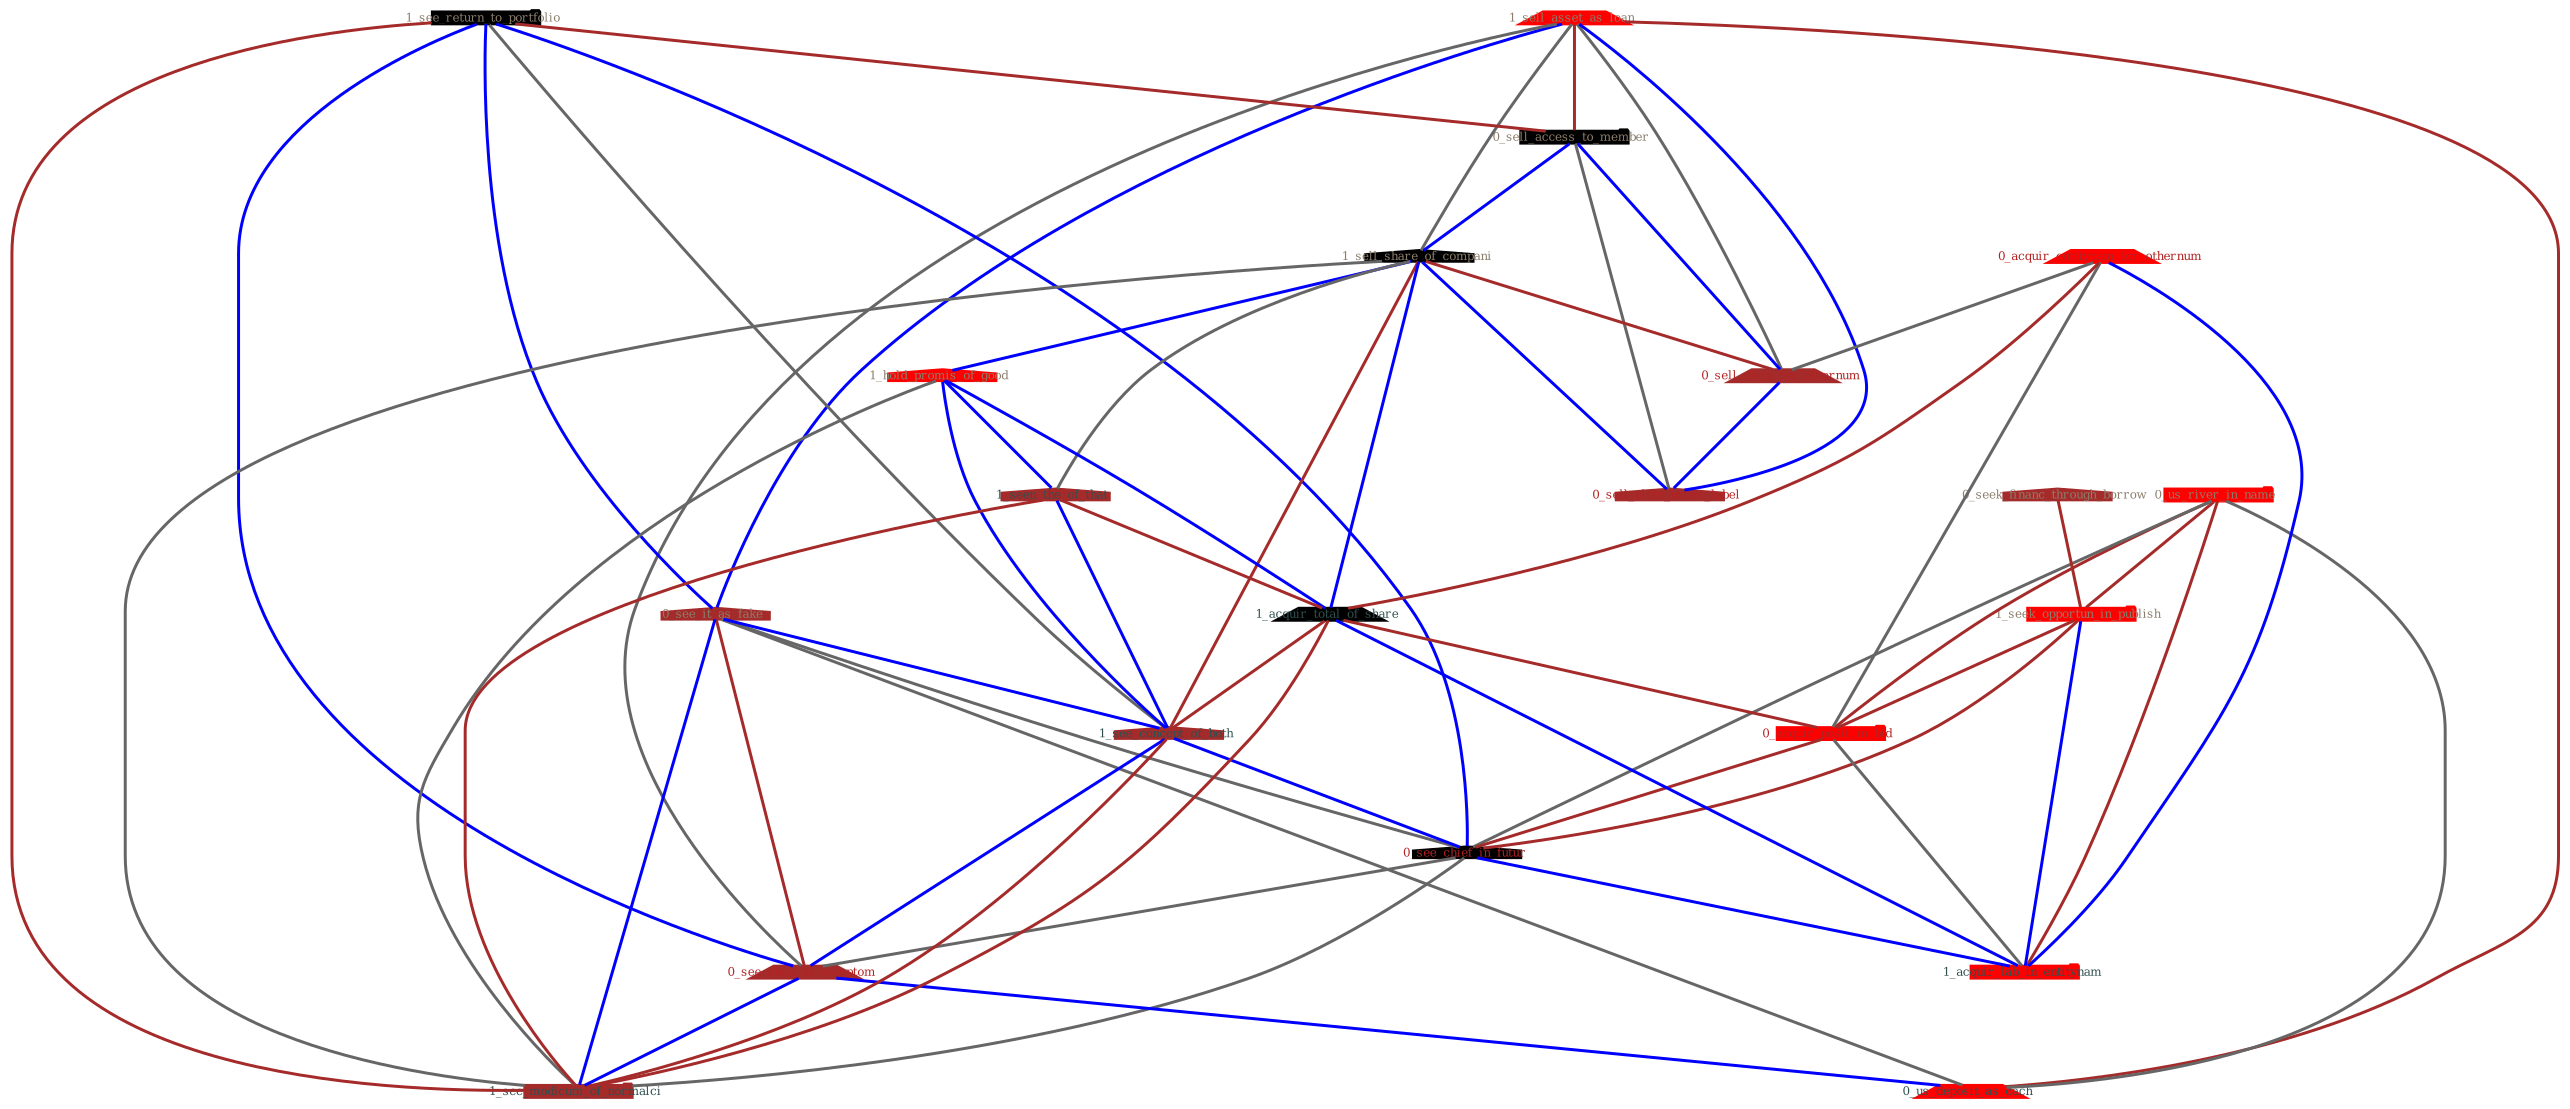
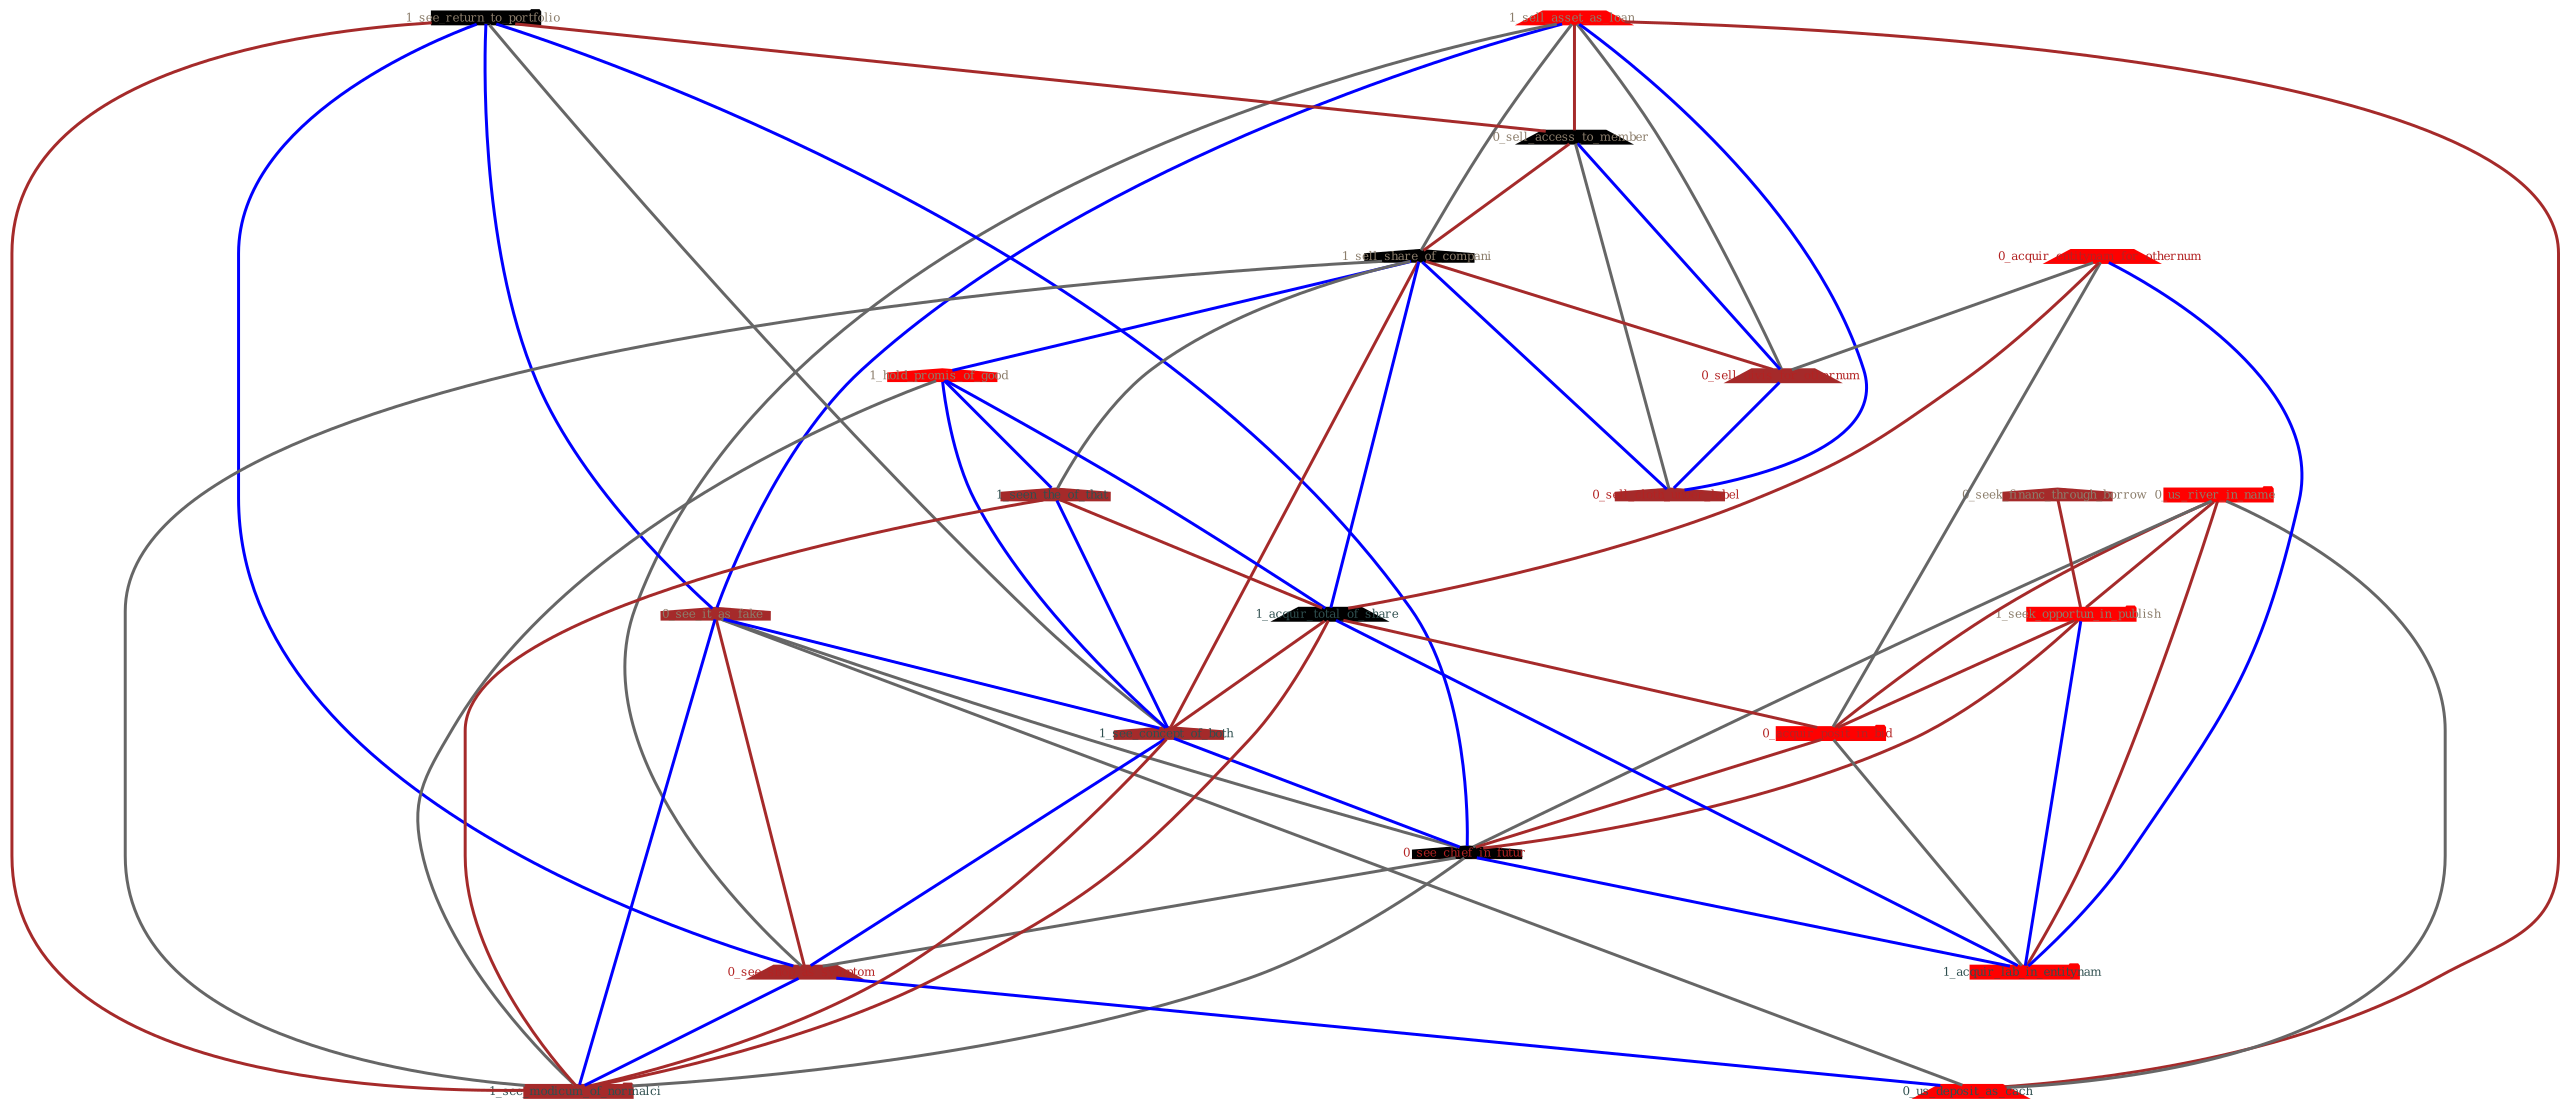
node "0_sell_access_to_member": shape folder -> trapezium
edge "0_sell_access_to_member" -- "1_sell_share_of_compani": color blue -> brown
